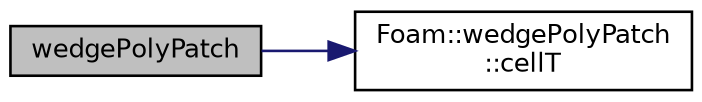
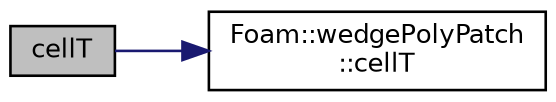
node "wedgePolyPatch": label "wedgePolyPatch" -> "cellT"
